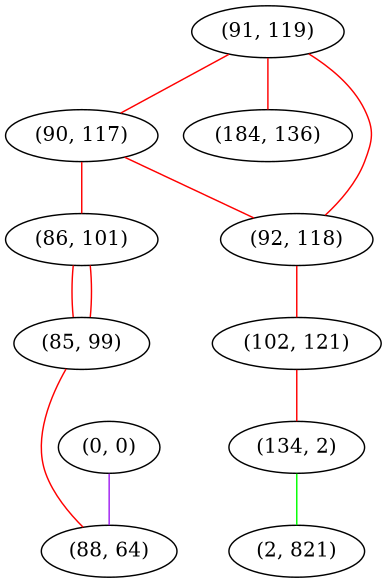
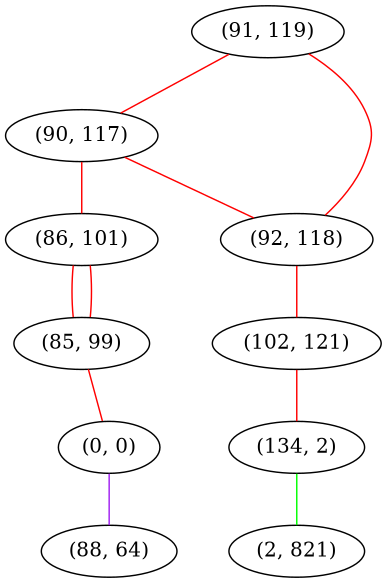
node "(184, 136)": removed
edge "(85, 99)" -- "(88, 64)": now "(85, 99)" -- "(0, 0)"
